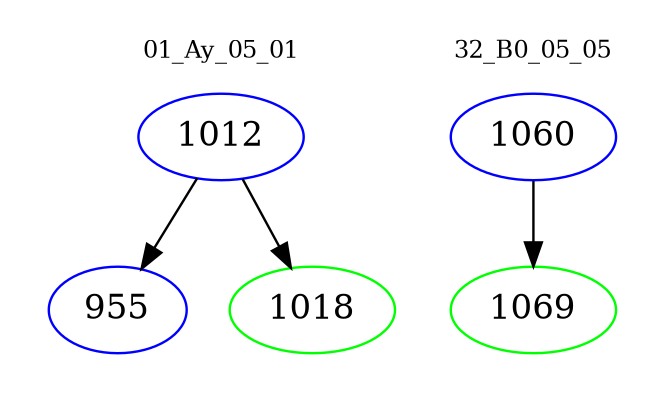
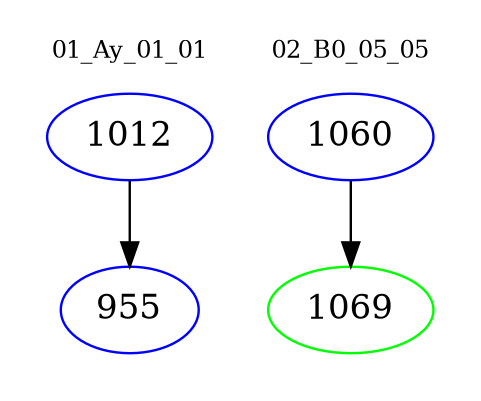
cluster "01_Ay_05_01": label "01_Ay_05_01" -> "01_Ay_01_01"
cluster "32_B0_05_05": label "32_B0_05_05" -> "02_B0_05_05"
node "1018": removed
